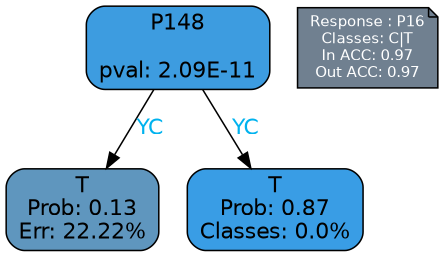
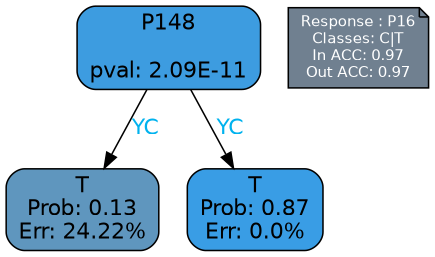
node "T Prob: 0.13 Err: 22.22%": label "T Prob: 0.13 Err: 22.22%" -> "T Prob: 0.13 Err: 24.22%"
node "T Prob: 0.87 Classes: 0.0%": label "T Prob: 0.87 Classes: 0.0%" -> "T Prob: 0.87 Err: 0.0%"
